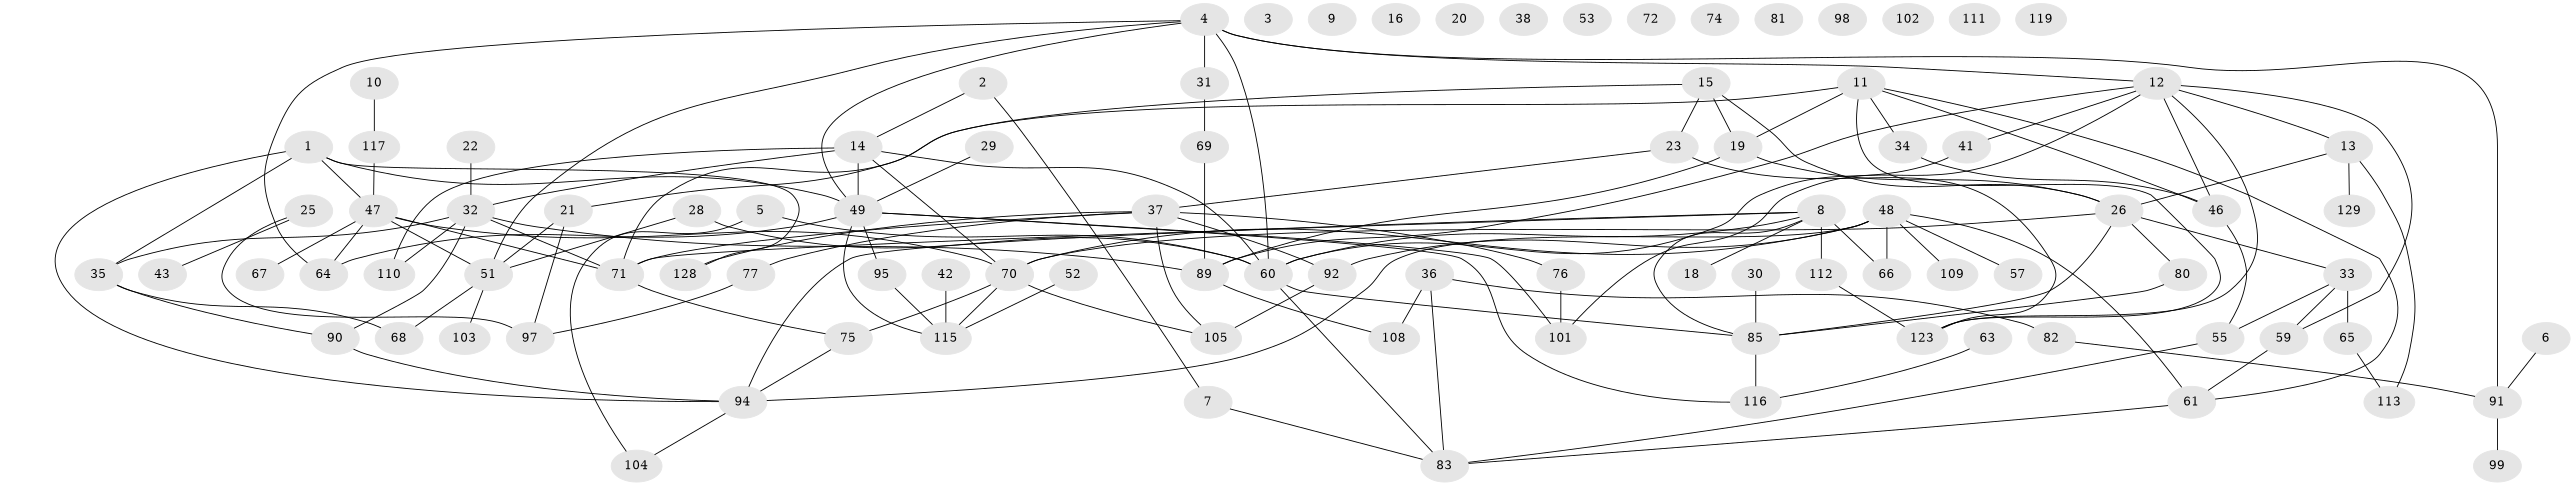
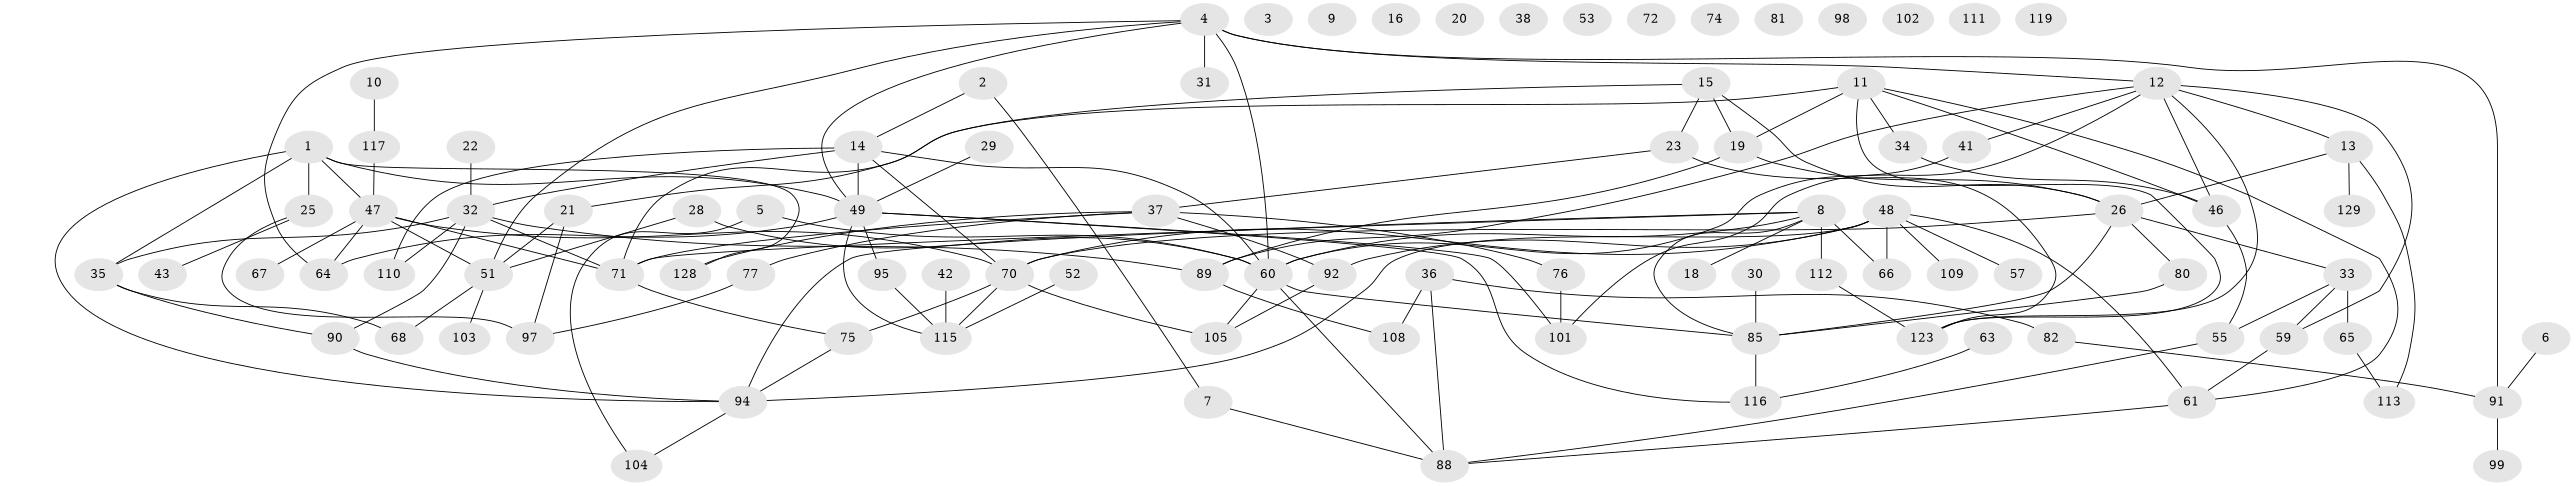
node "69": removed
edge "1" -- "25": added
edge "37" -- "105": now "60" -- "105"
node "83": label "83" -> "88"
